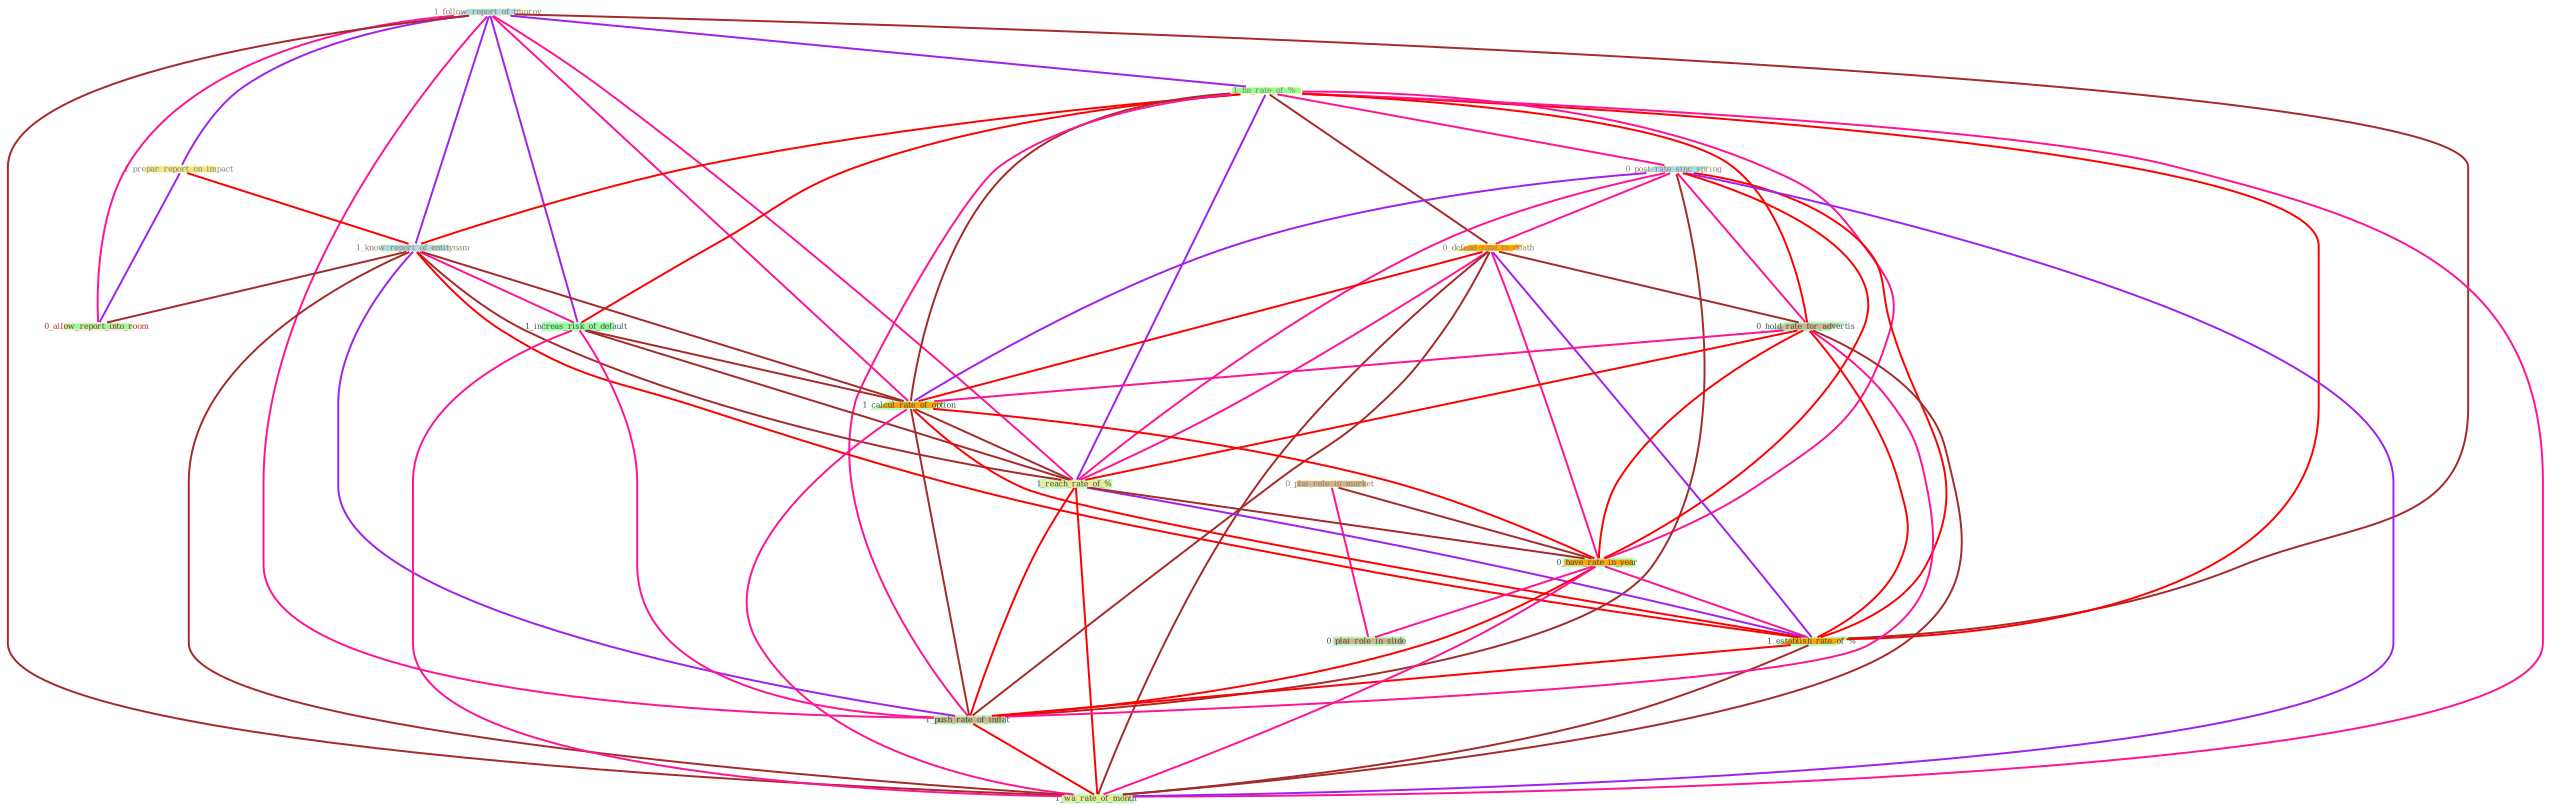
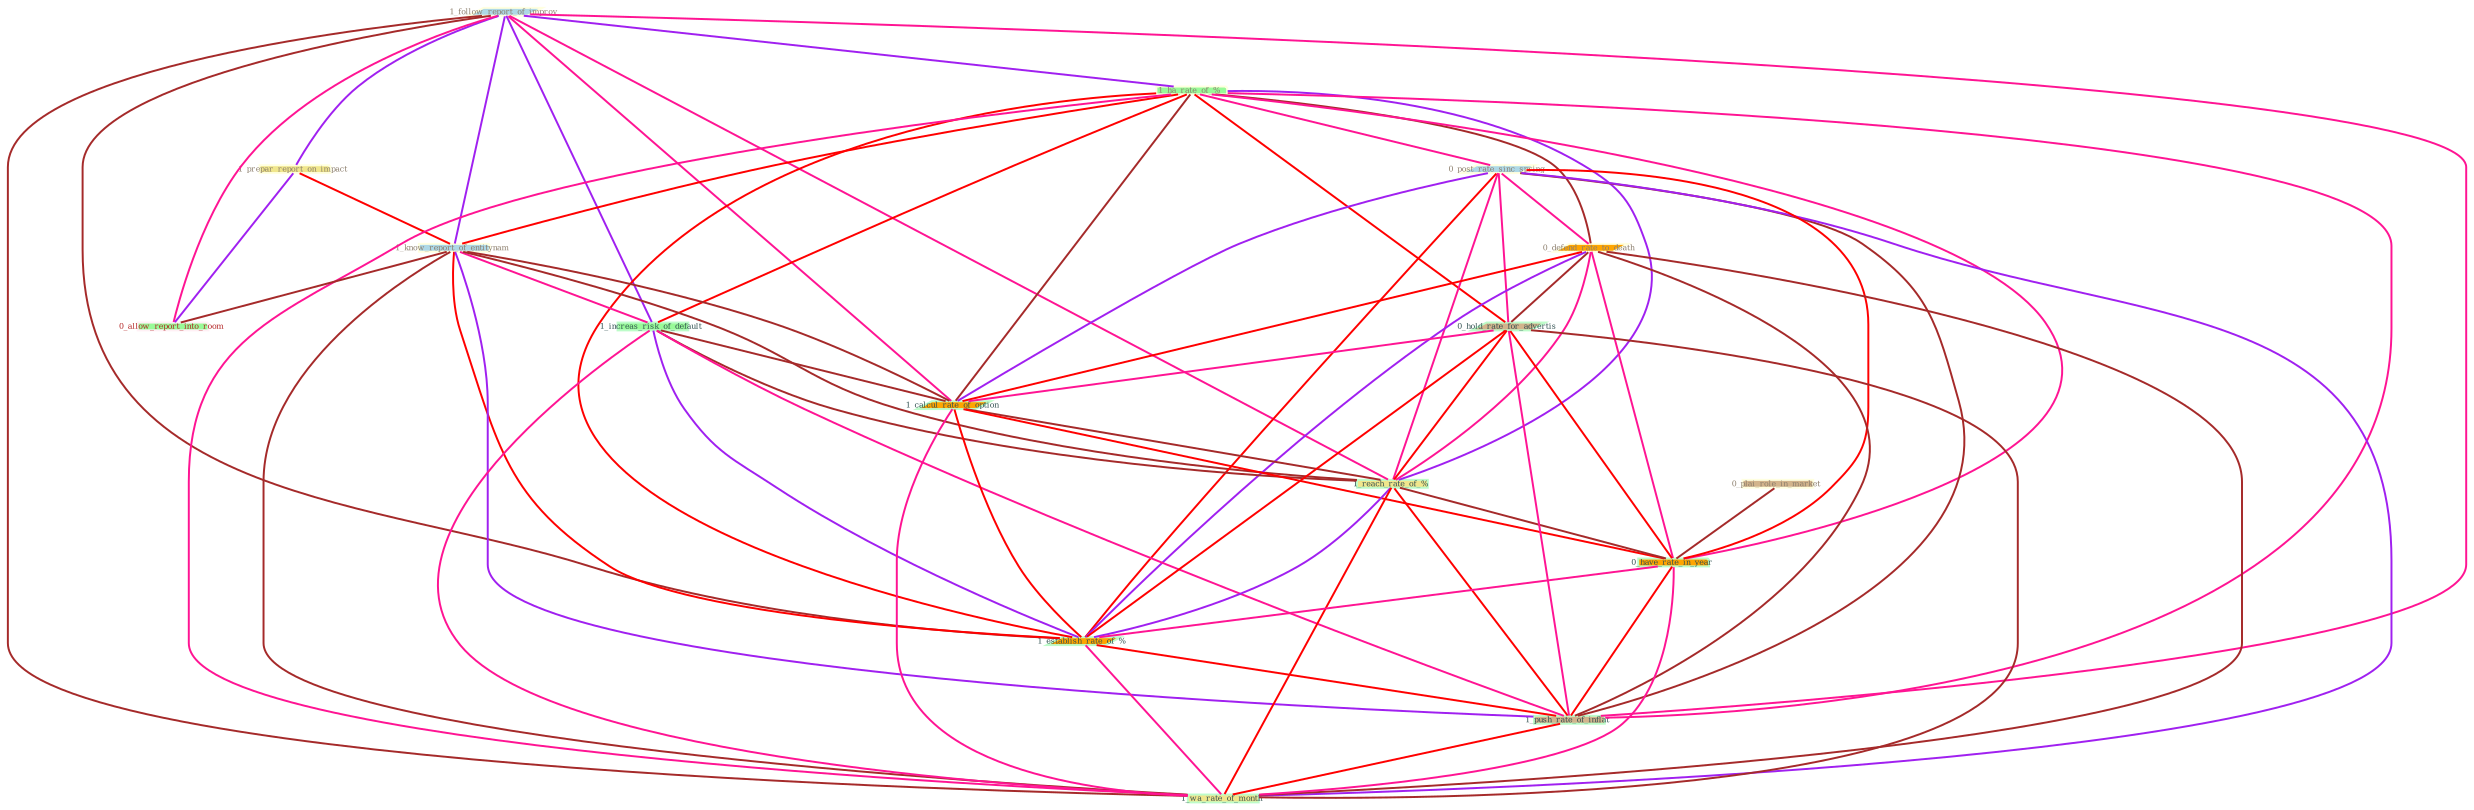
edge "1_increas_risk_of_default" -- "1_establish_rate_of_%": added
edge "1_calcul_rate_of_option" -- "1_push_rate_of_inflat": removed
node "0_plai_role_in_slide": removed
edge "1_establish_rate_of_%" -- "1_wa_rate_of_month": color brown -> deeppink
